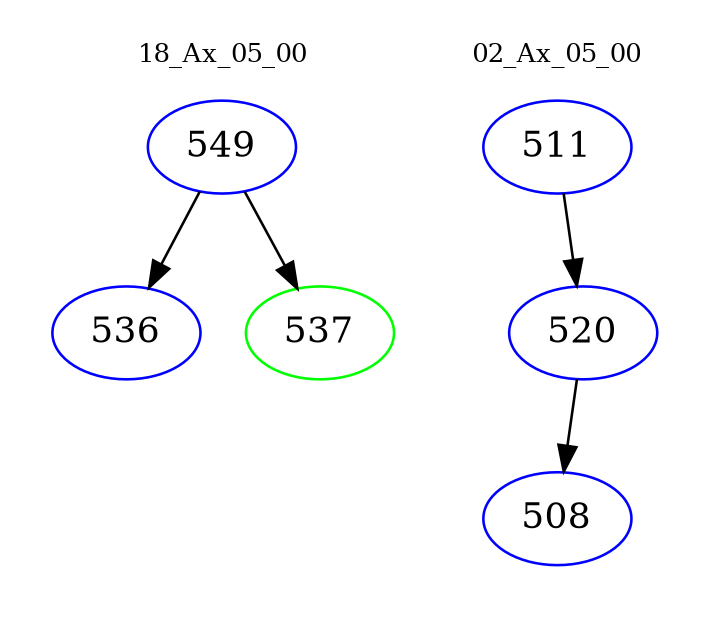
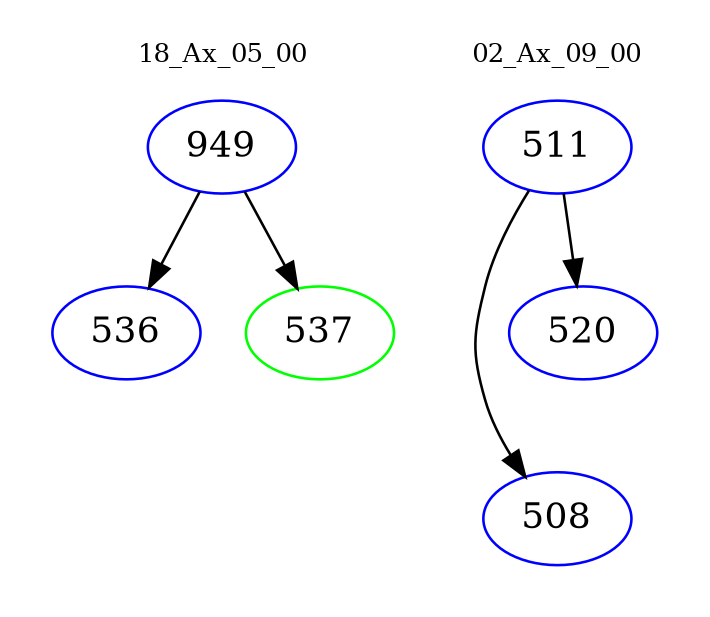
cluster "02_Ax_05_00": label "02_Ax_05_00" -> "02_Ax_09_00"
node "549": label "549" -> "949"
edge "520" -> "508": now "511" -> "508"
